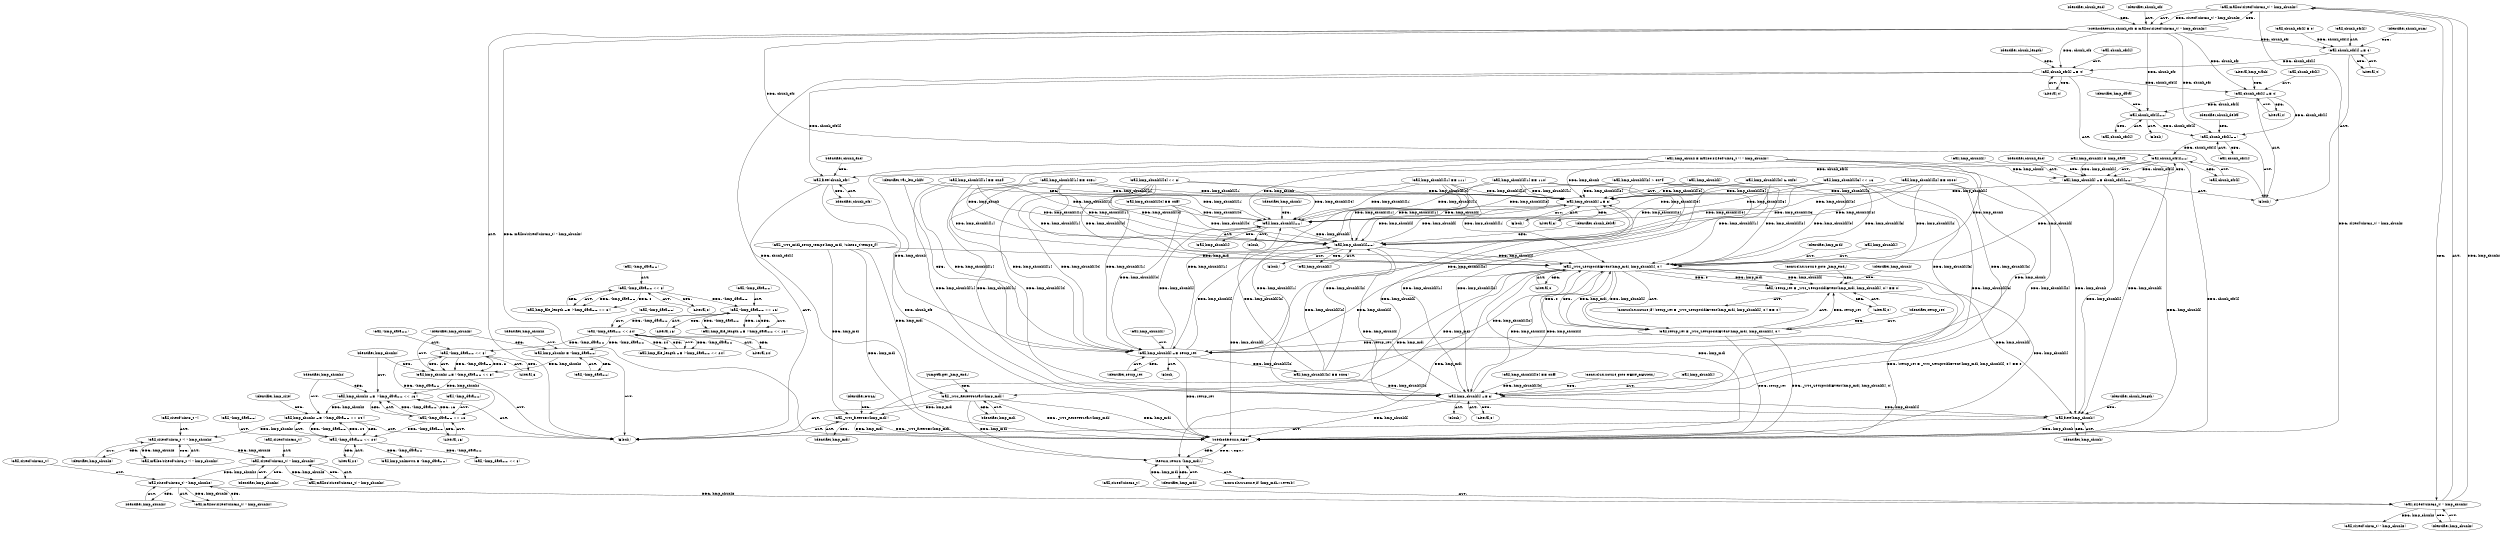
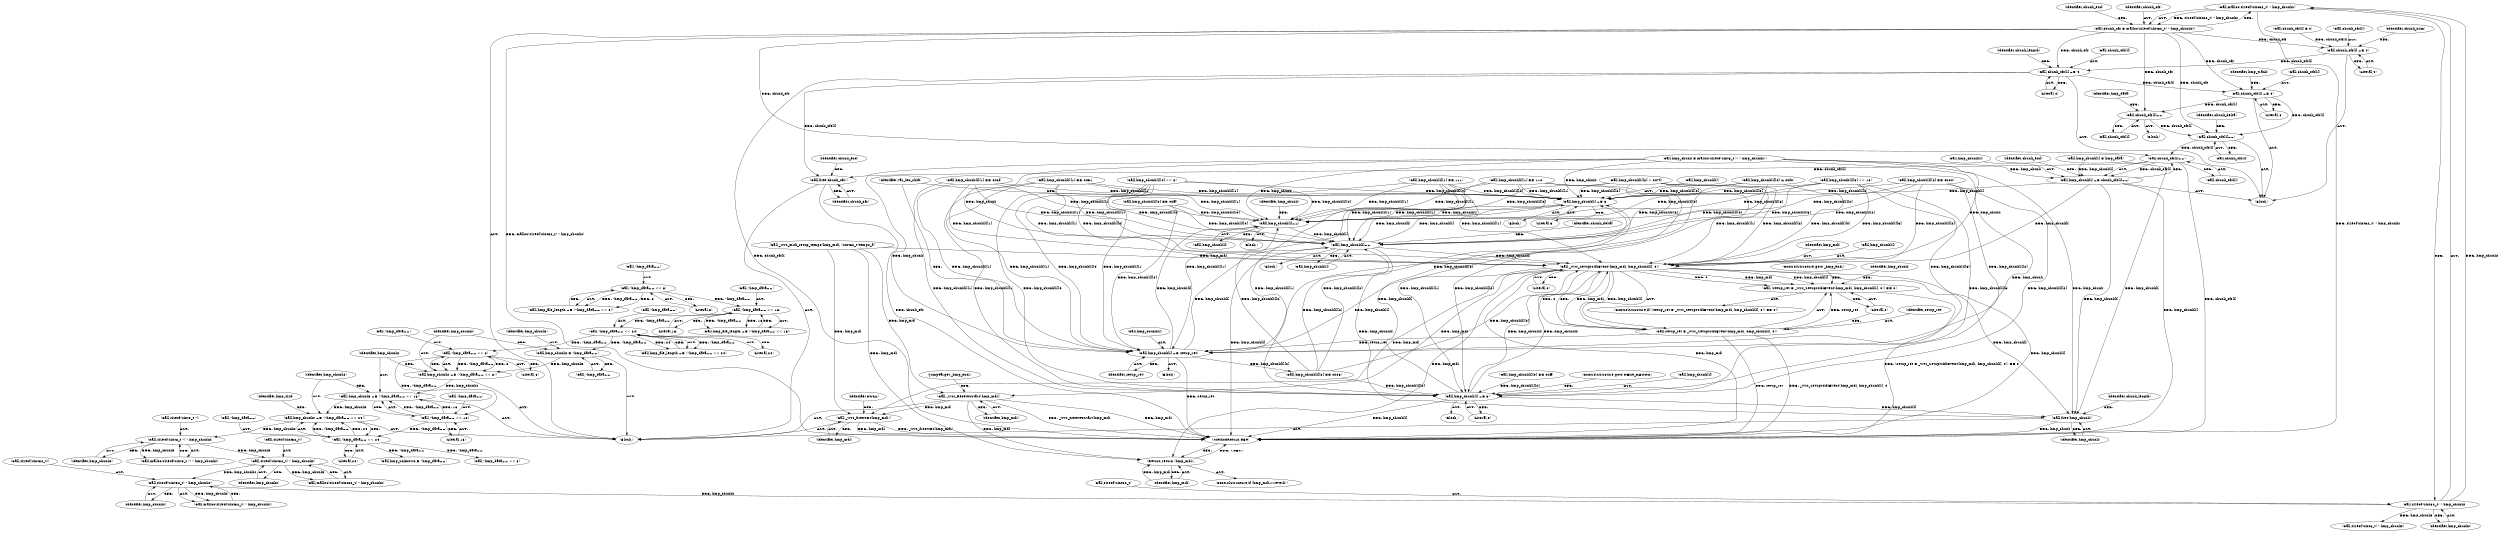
node "(MethodReturn,chunk_ofs = malloc(sizeof(uint32_t) * hmp_chunks))": label "(MethodReturn,chunk_ofs = malloc(sizeof(uint32_t) * hmp_chunks))" -> "(Call,chunk_ofs = malloc(sizeof(uint32_t) * hmp_chunks))"
node "(Literal,hmp_track)": label "(Literal,hmp_track)" -> "(Identifier,hmp_track)"
